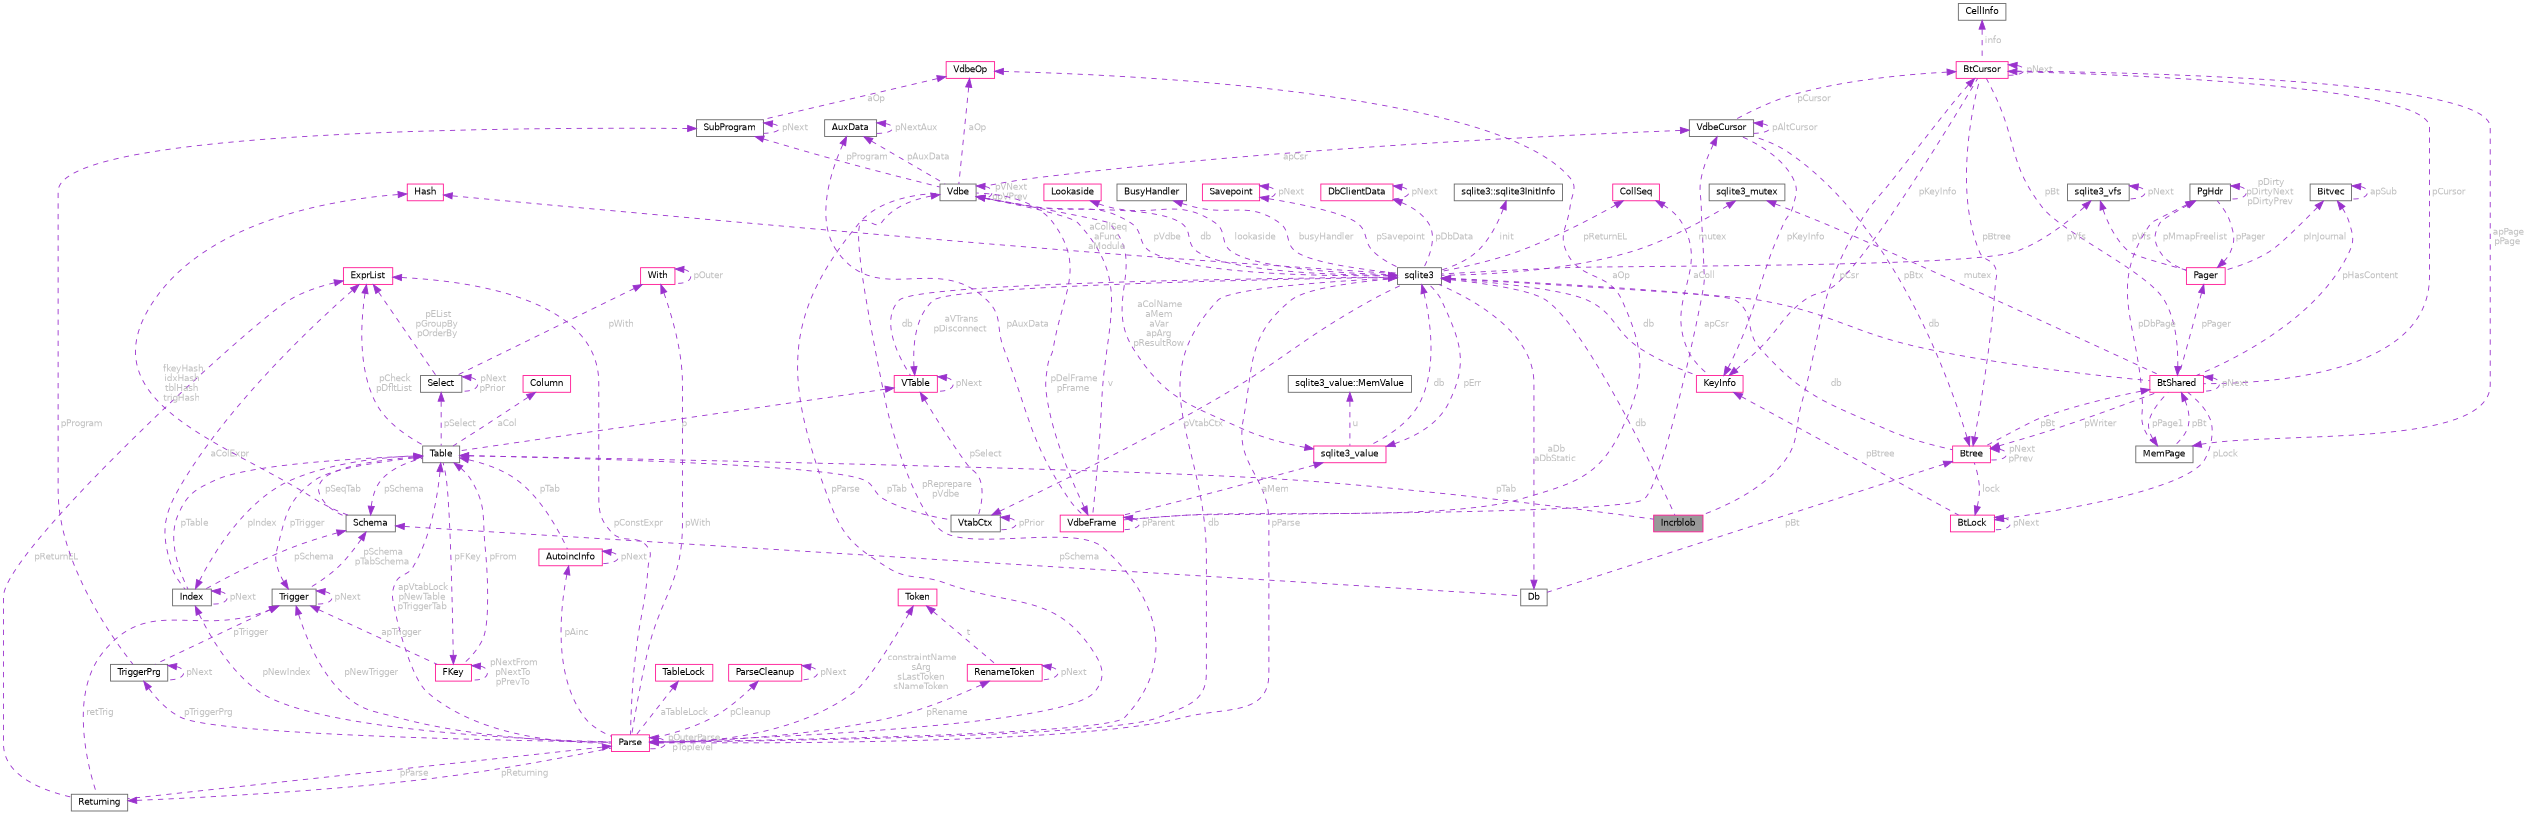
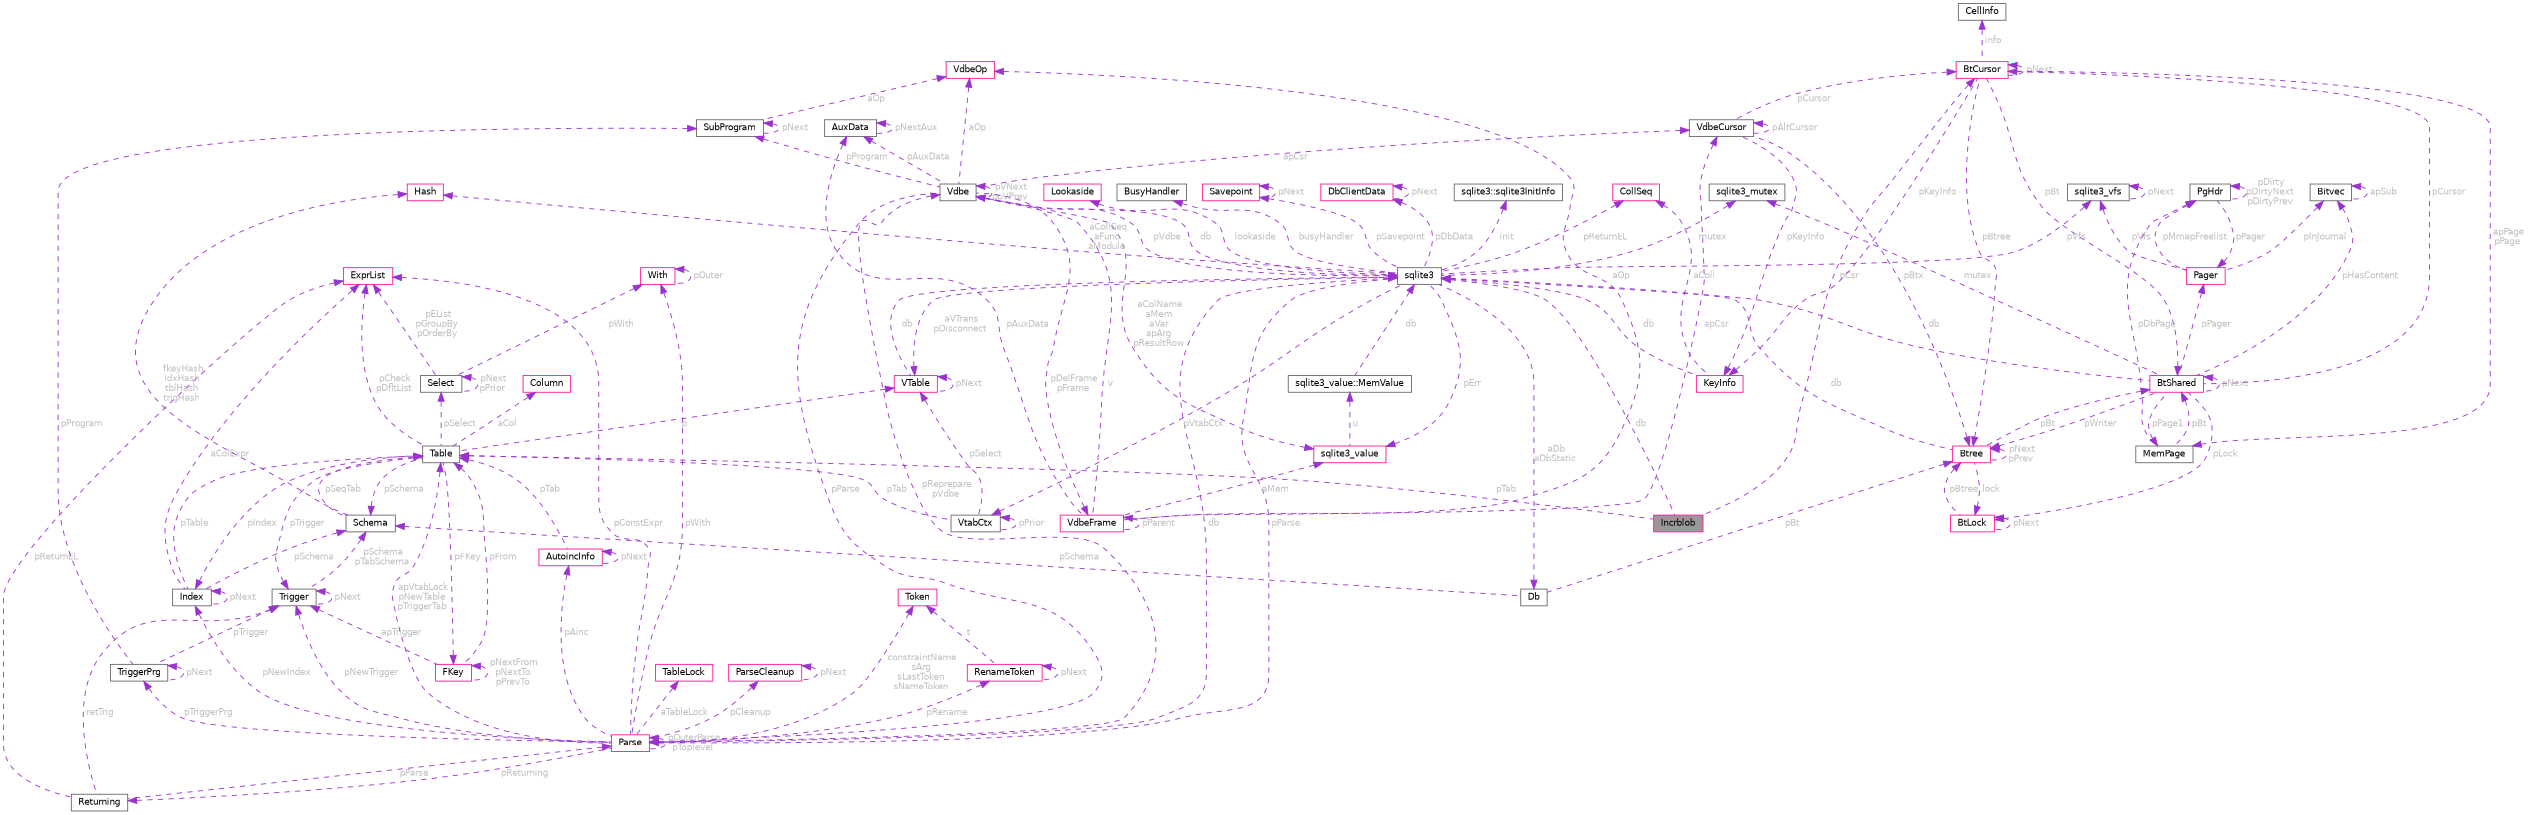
edge "sqlite3_value" -> "sqlite3": now "sqlite3_value::MemValue" -> "sqlite3"
edge "BtLock" -> "KeyInfo": now "BtLock" -> "Btree"
